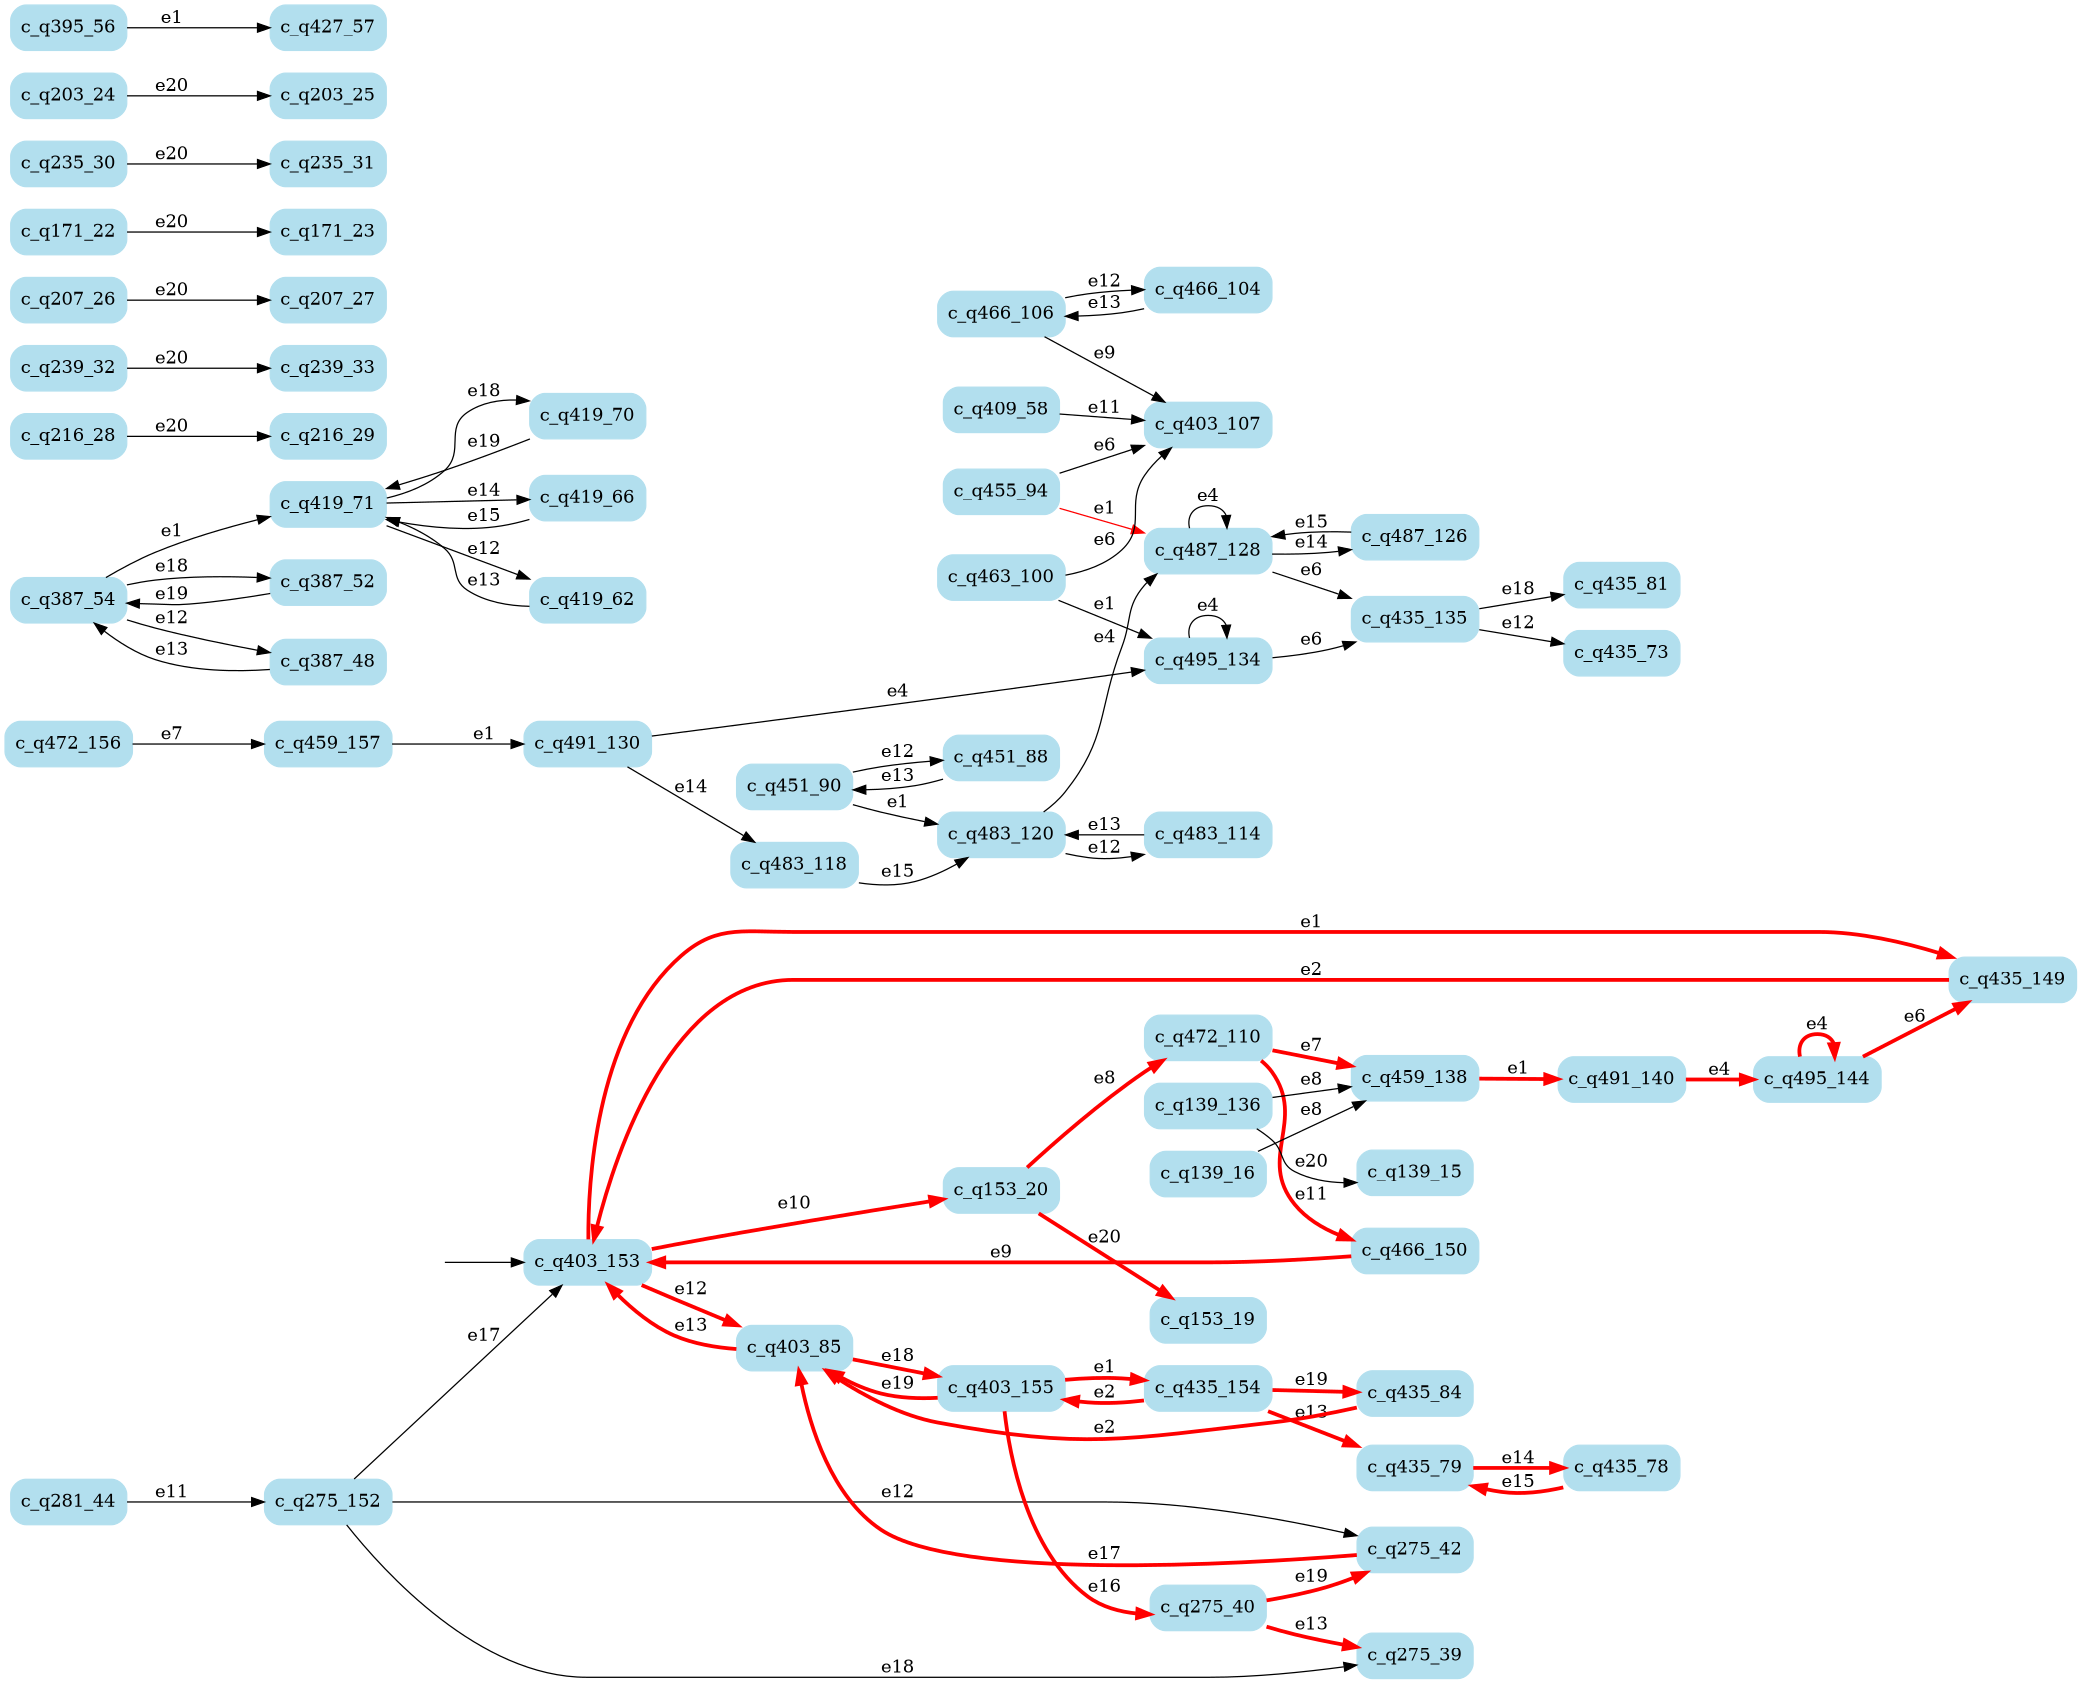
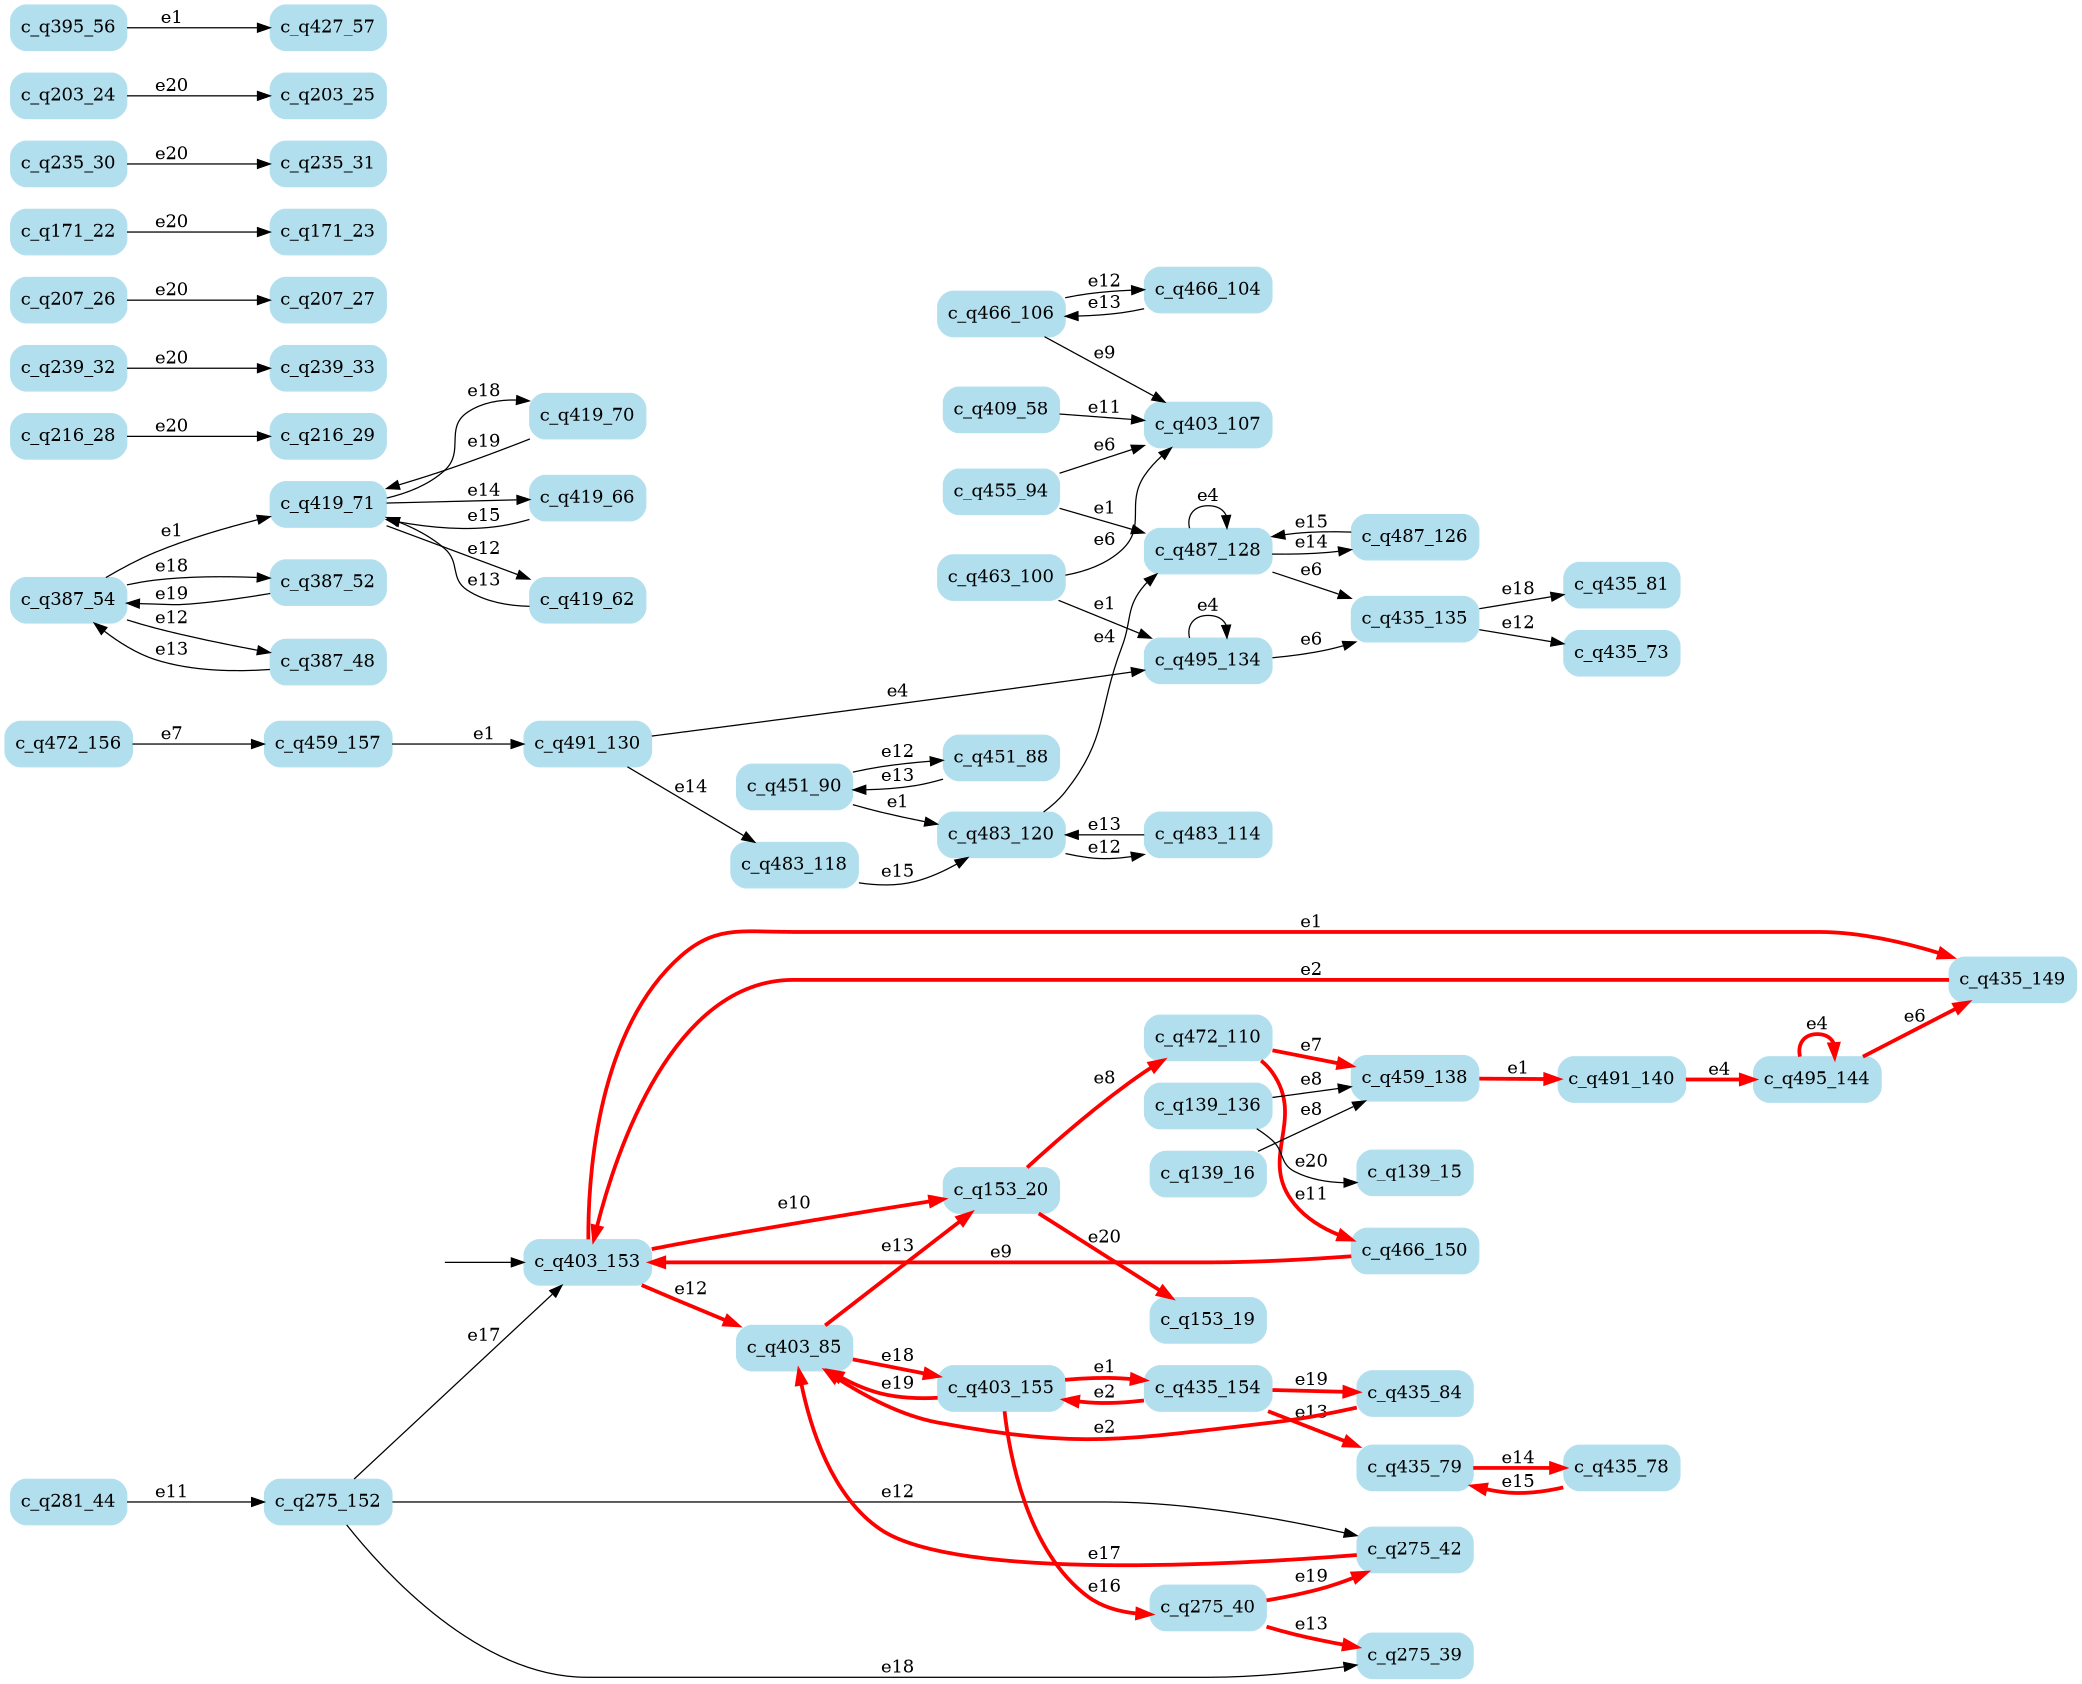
edge "c_q455_94" -> "c_q487_128": color red -> black
edge "c_q403_85" -> "c_q403_153": now "c_q403_85" -> "c_q153_20"
